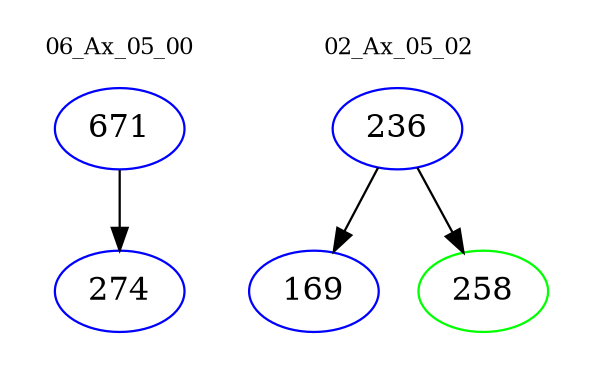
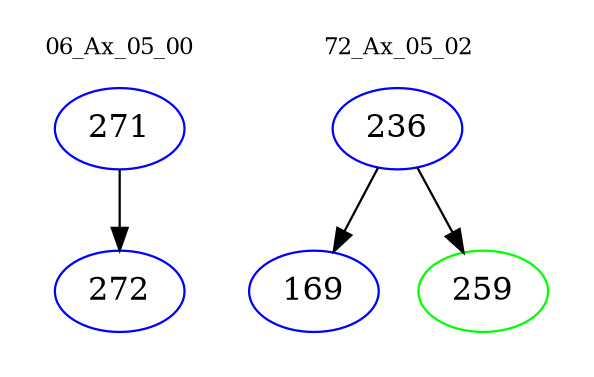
cluster "02_Ax_05_02": label "02_Ax_05_02" -> "72_Ax_05_02"
node "671": label "671" -> "271"
node "274": label "274" -> "272"
node "258": label "258" -> "259"
